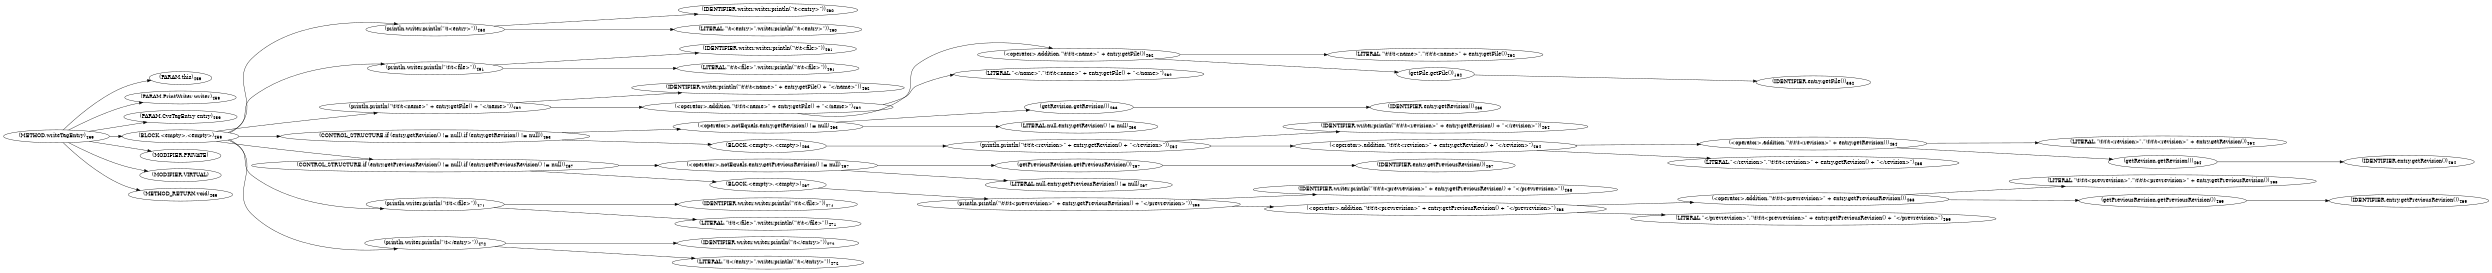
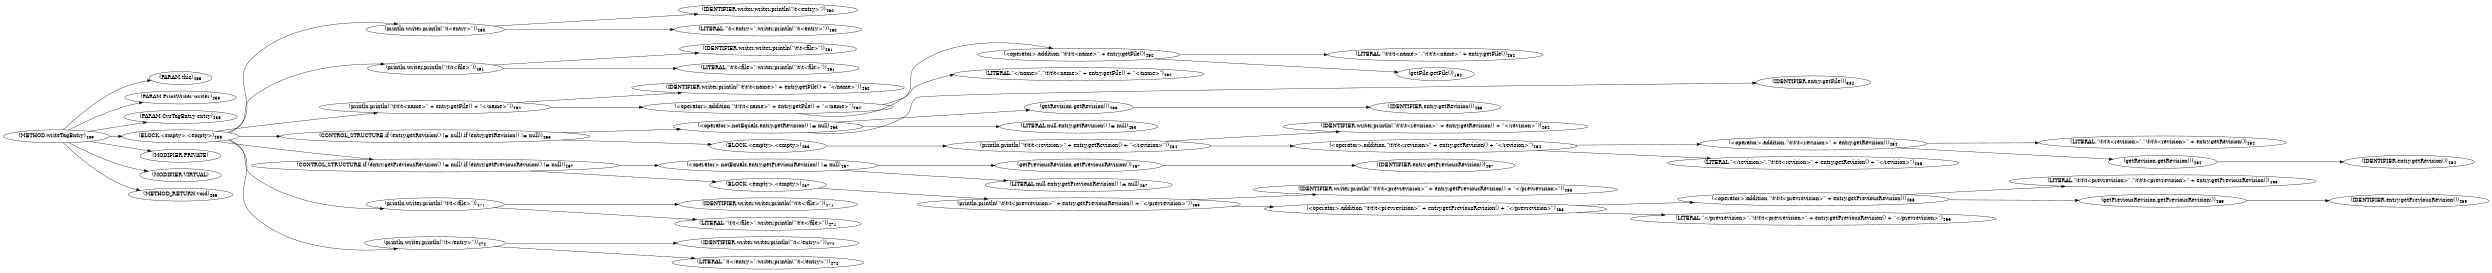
edge "(getFile,getFile())" -> "(IDENTIFIER,entry,getFile())": now "(<operator>.notEquals,entry.getRevision() != null)" -> "(IDENTIFIER,entry,getFile())"
